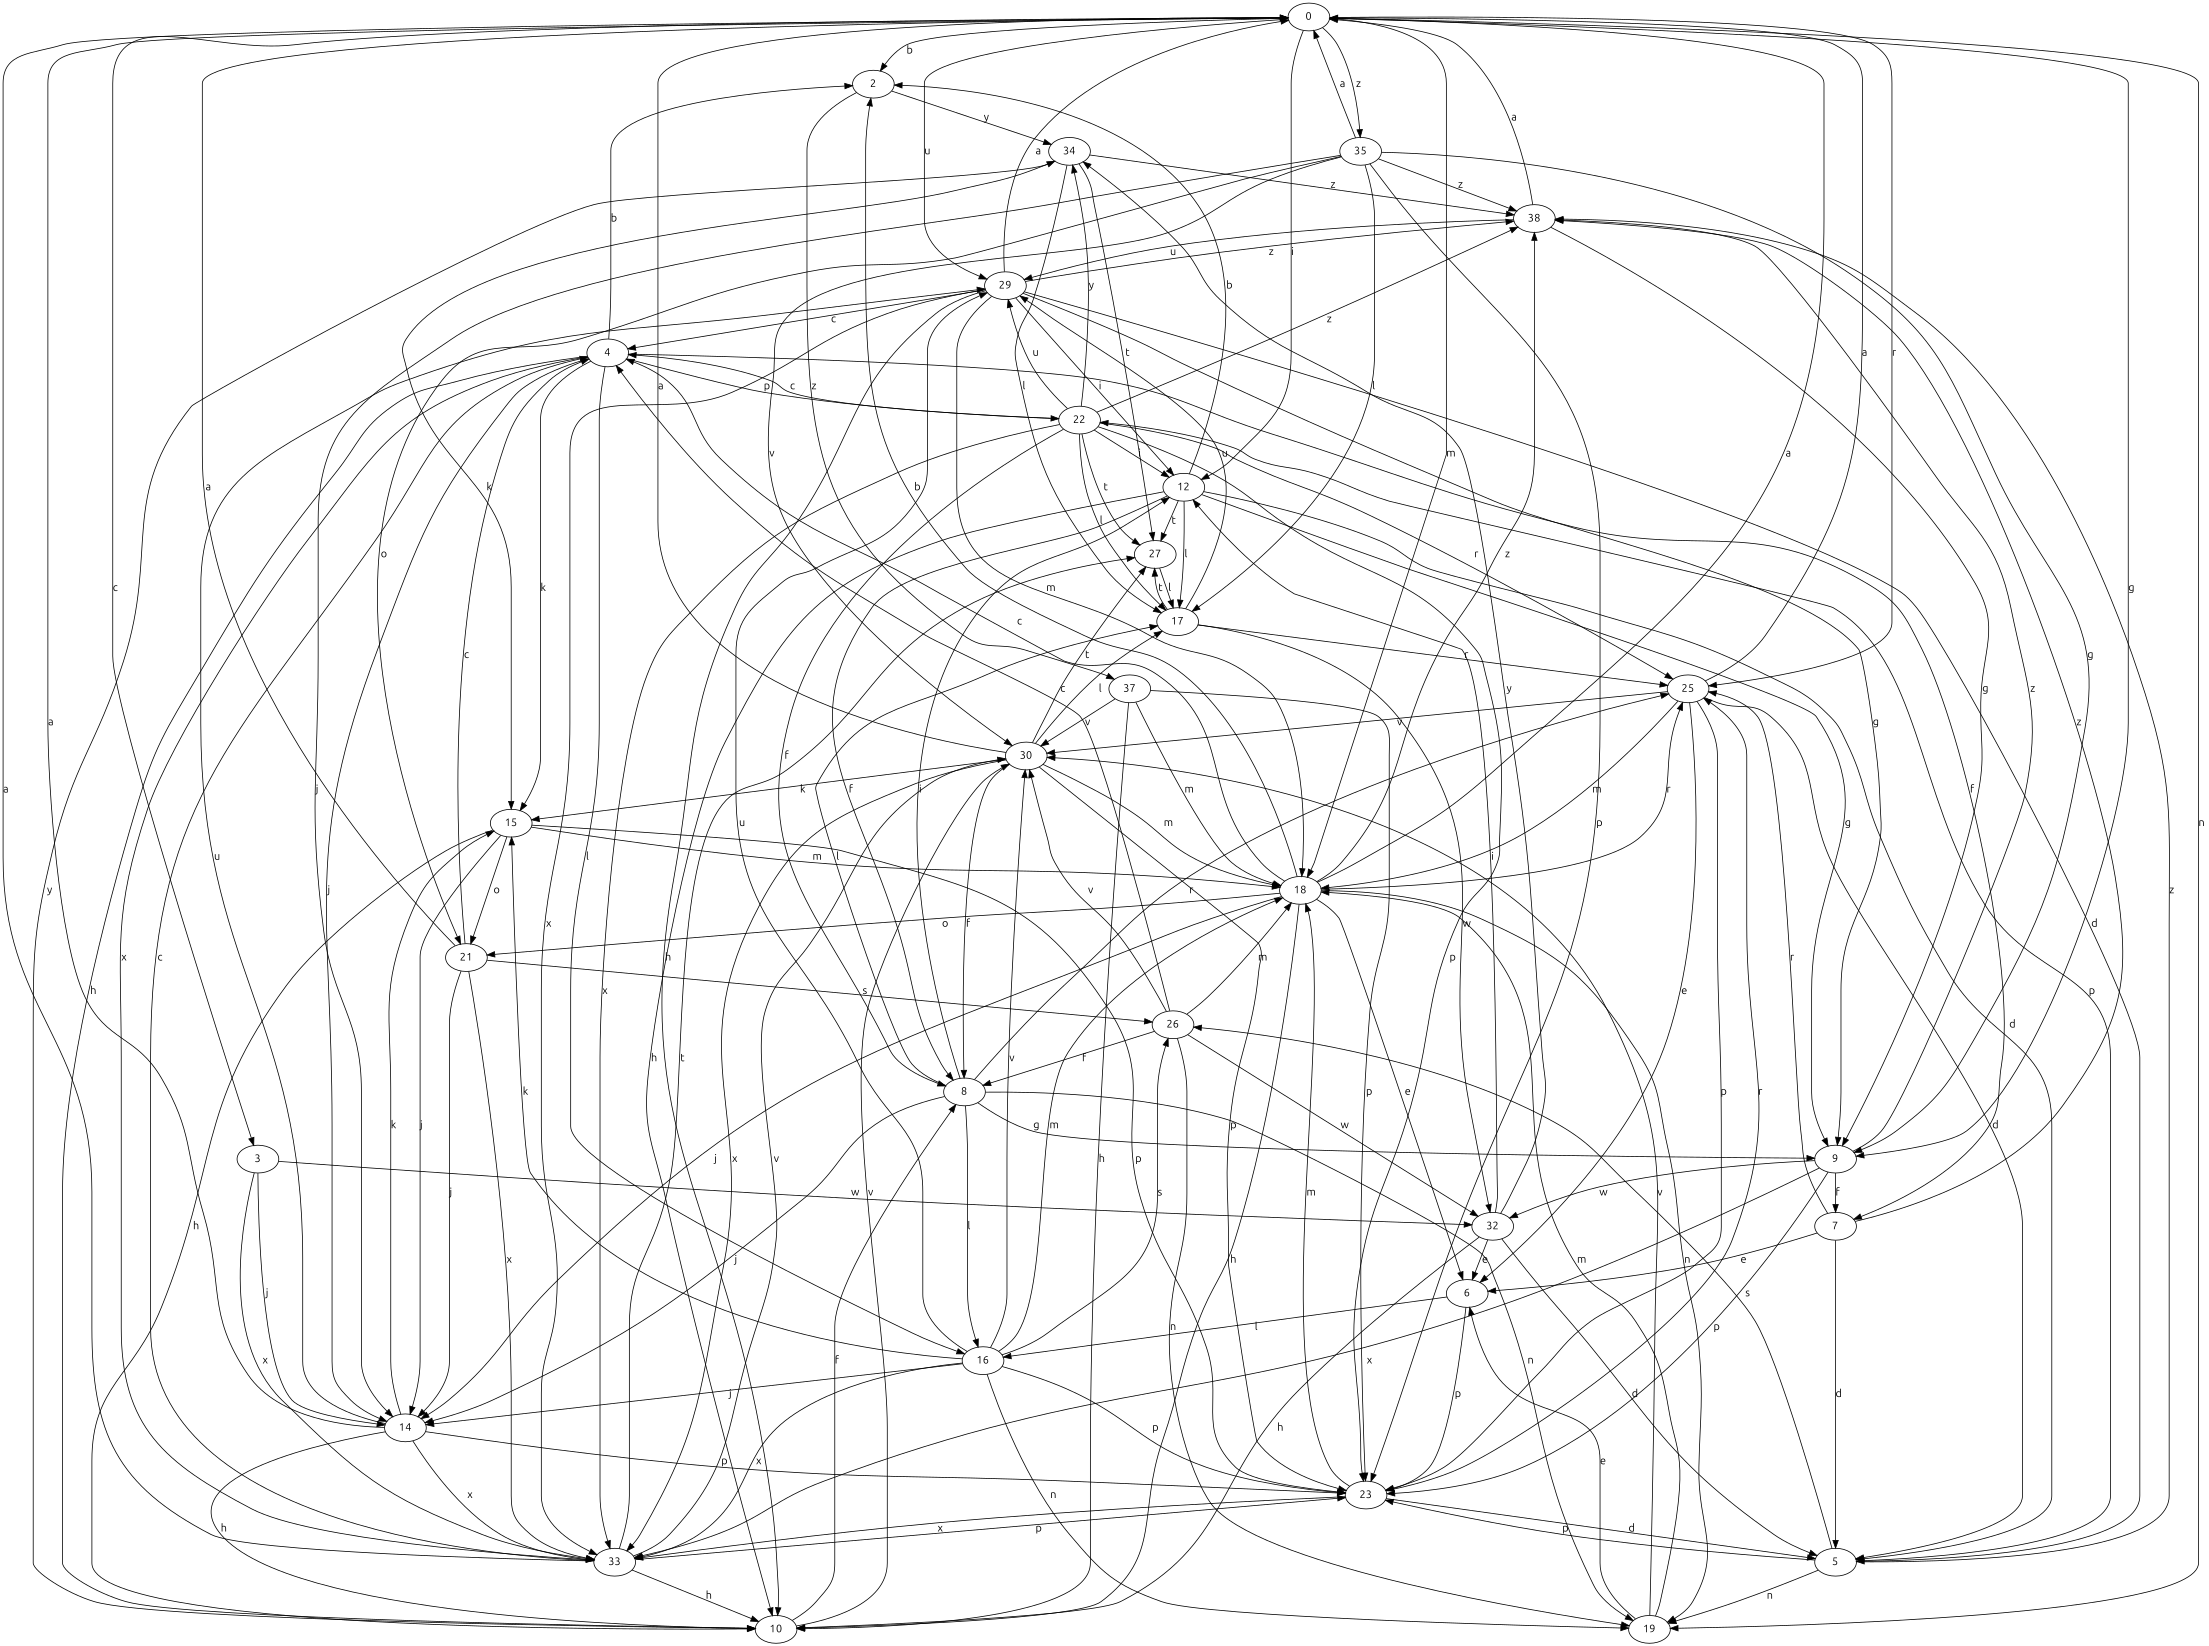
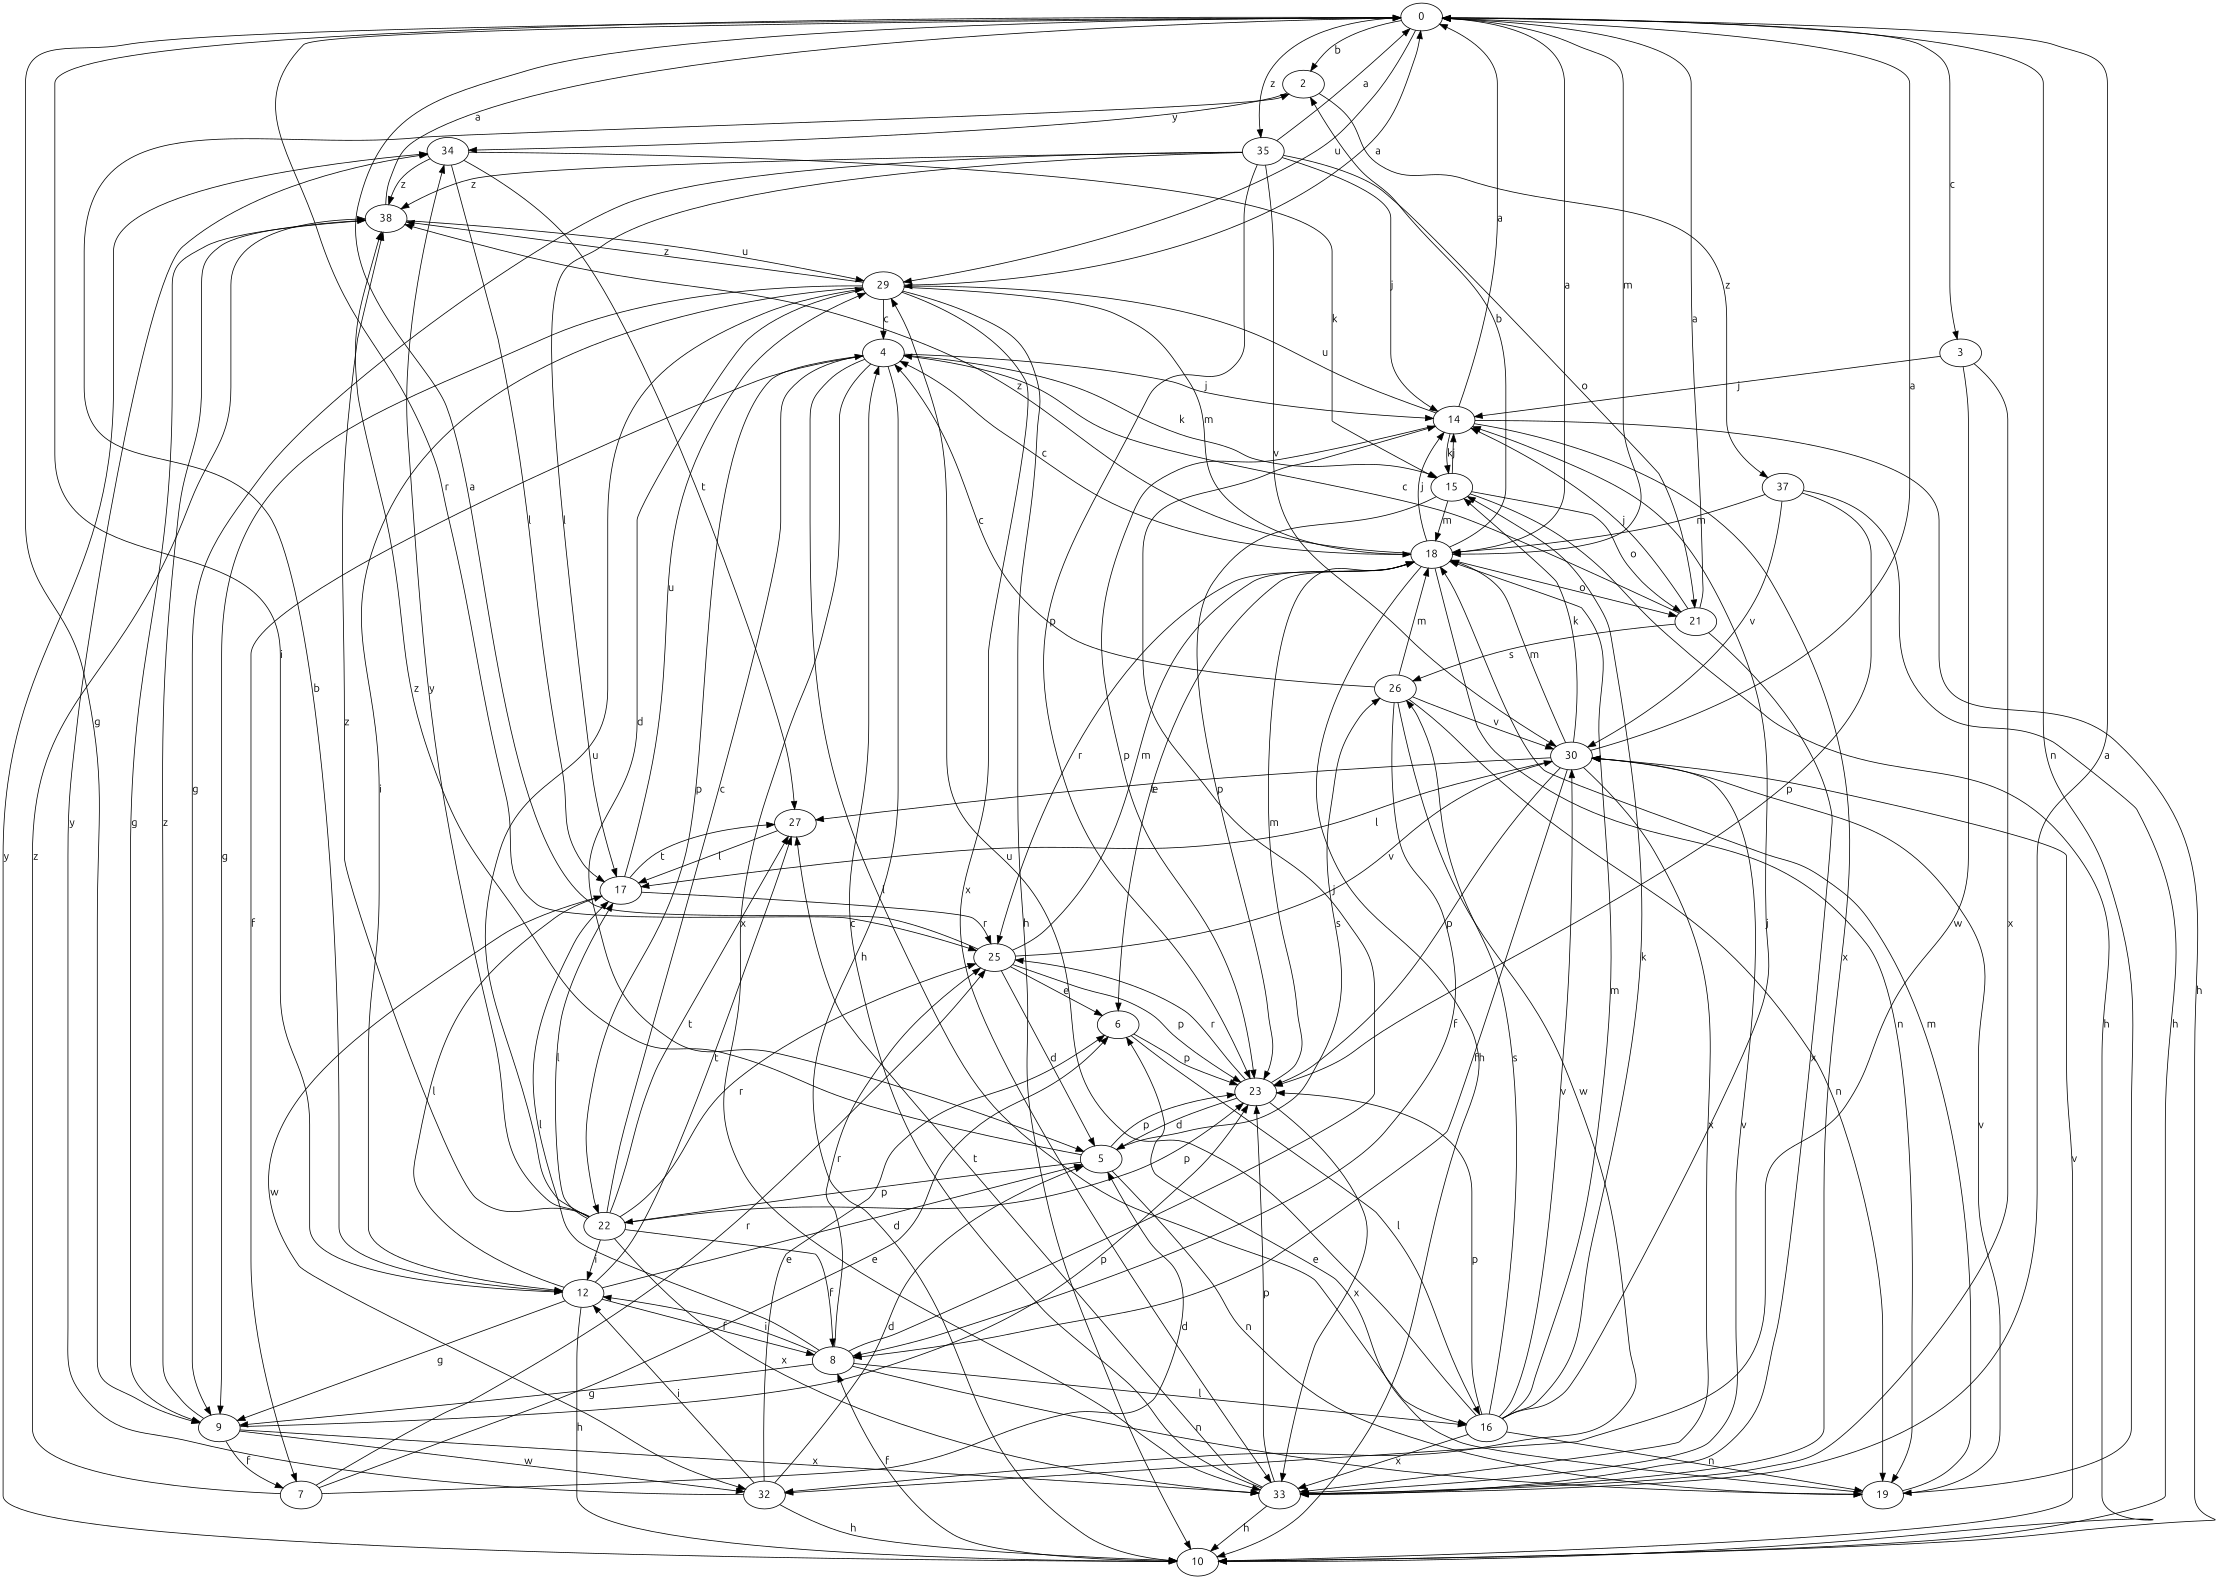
edge "4" -> "2": removed, label "b"
